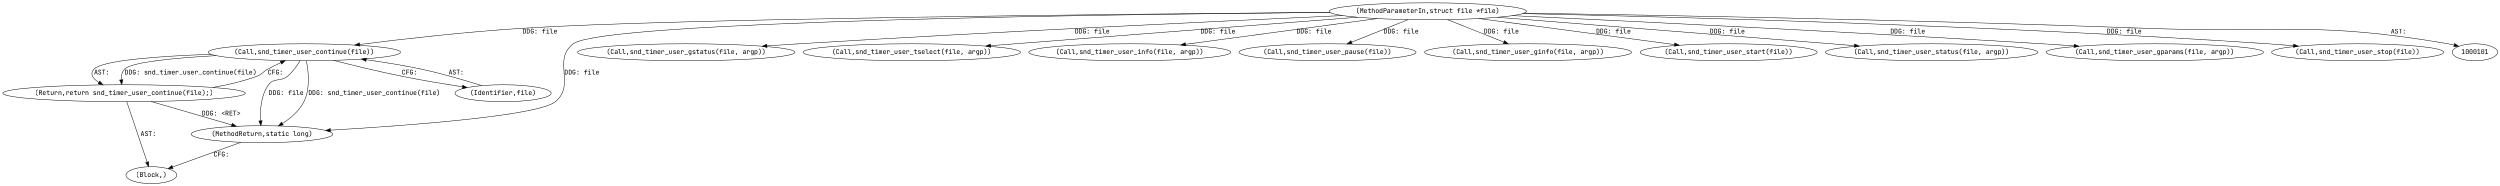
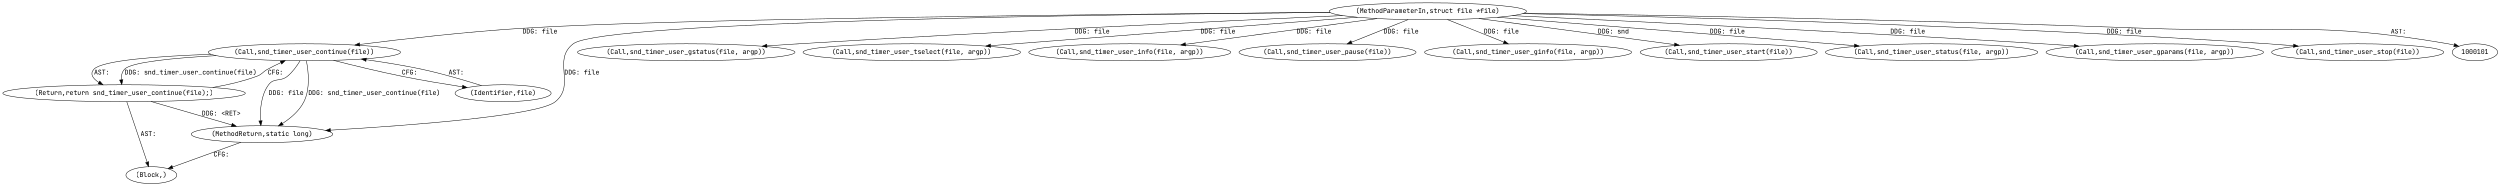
edge "(MethodParameterIn,struct file *file)" -> "(Call,snd_timer_user_start(file))": label "DDG: file" -> "DDG: snd"
